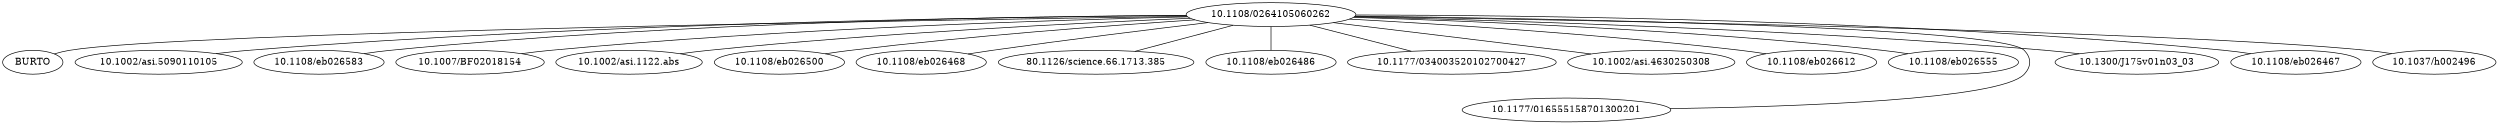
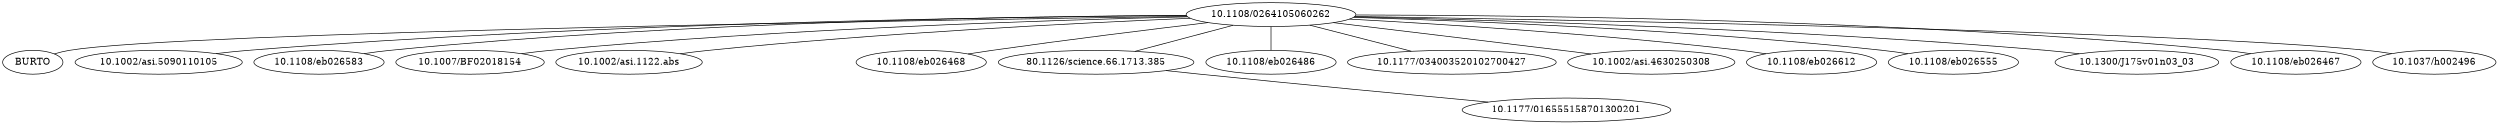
edge "10.1108/0264105060262" -- "10.1177/016555158701300201": now "80.1126/science.66.1713.385" -- "10.1177/016555158701300201"
node "10.1108/eb026500": removed
